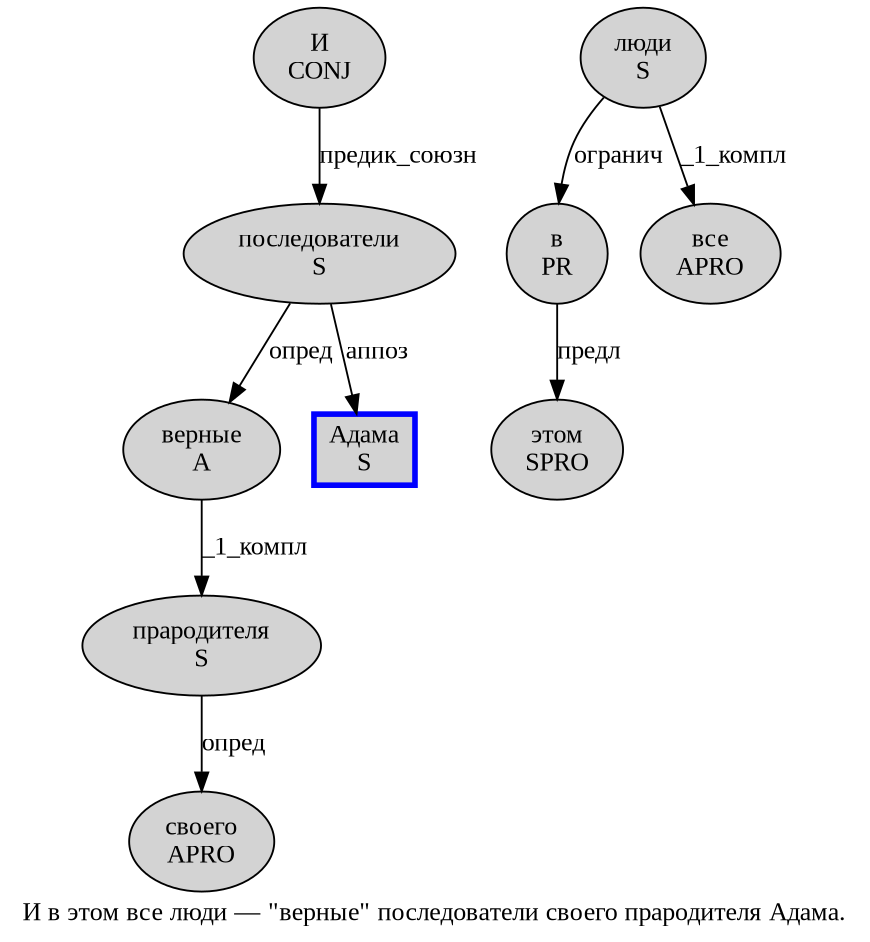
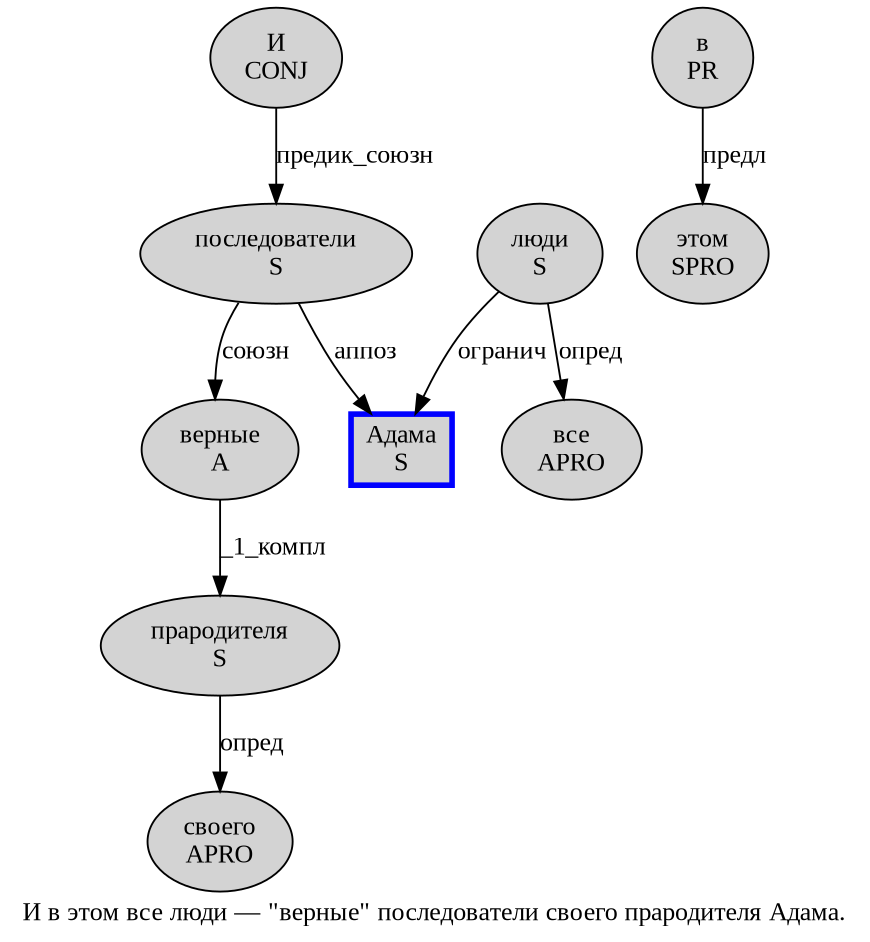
edge "люди S" -> "в PR": now "люди S" -> "Адама S"
edge "люди S" -> "все APRO": label "_1_компл" -> "опред"
edge "последователи S" -> "верные A": label "опред" -> "союзн"
